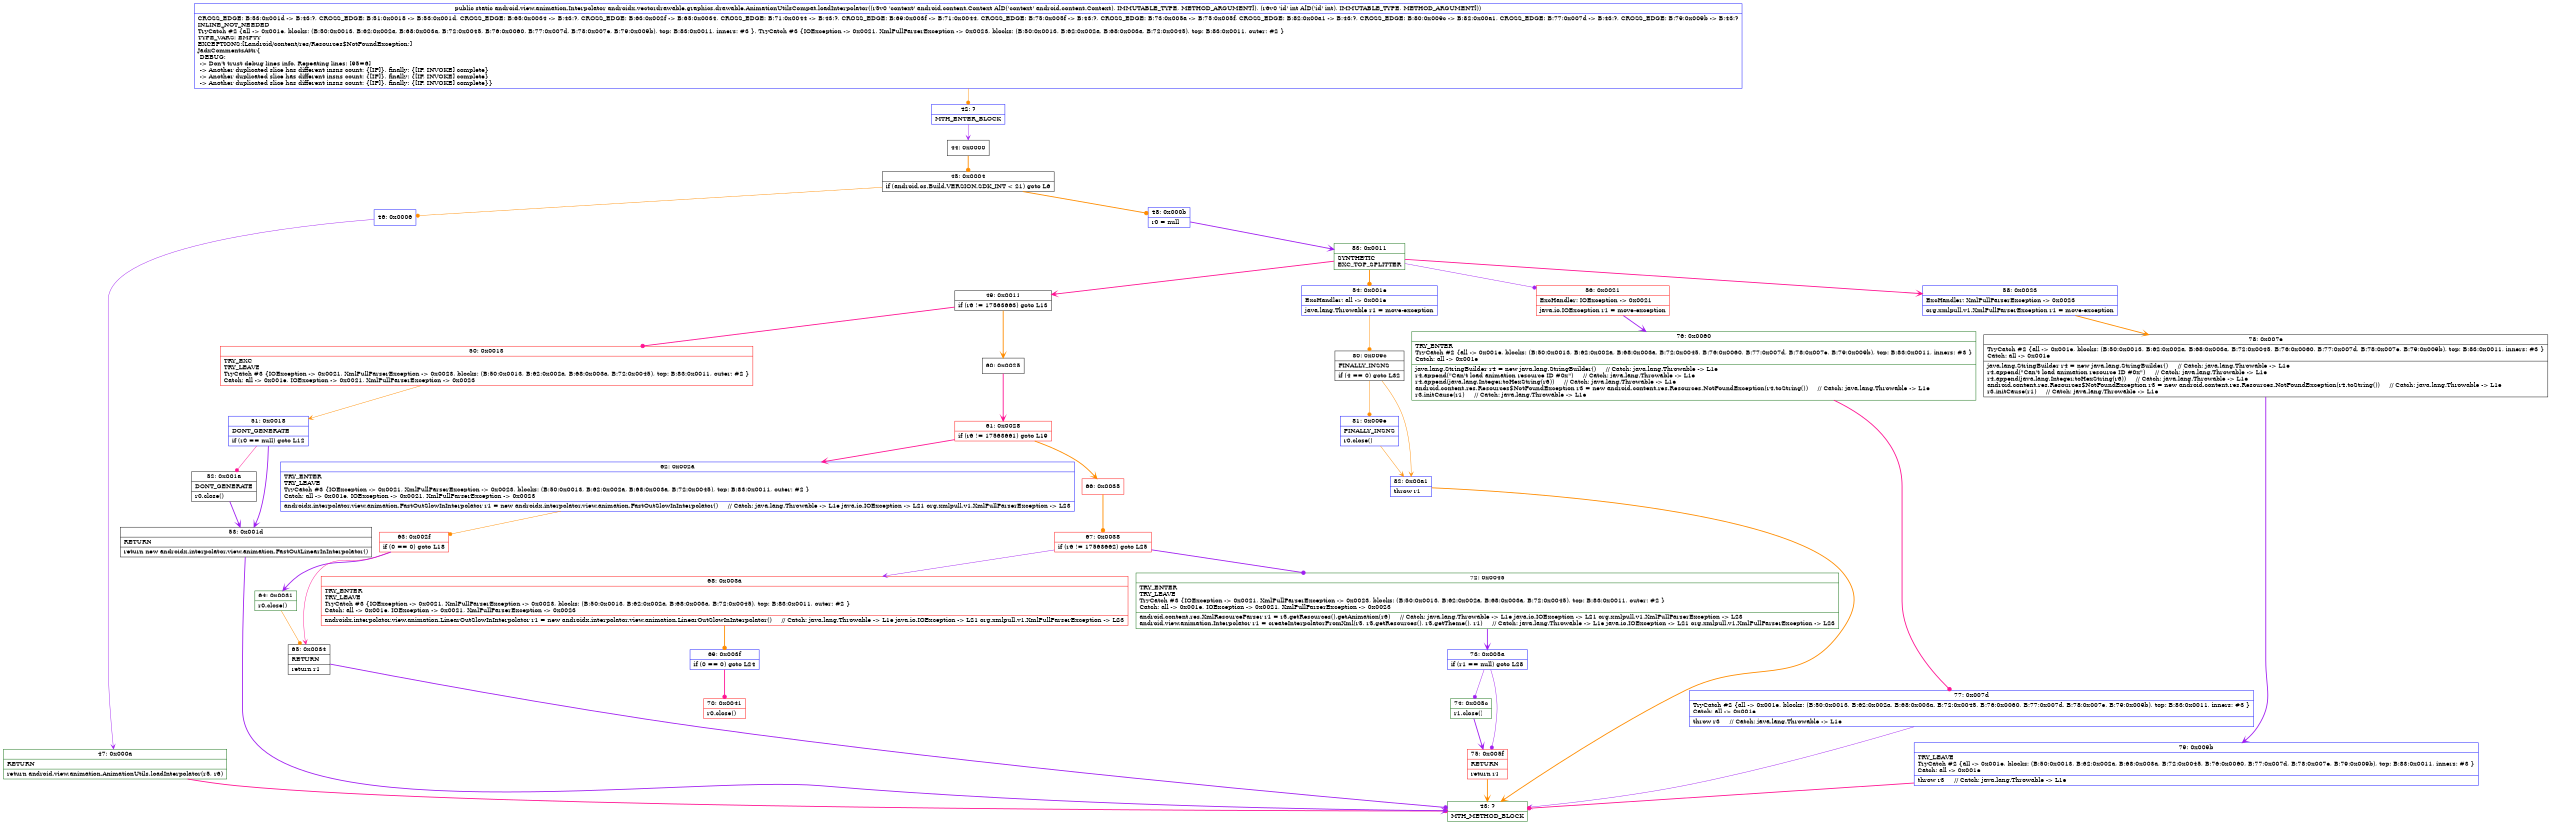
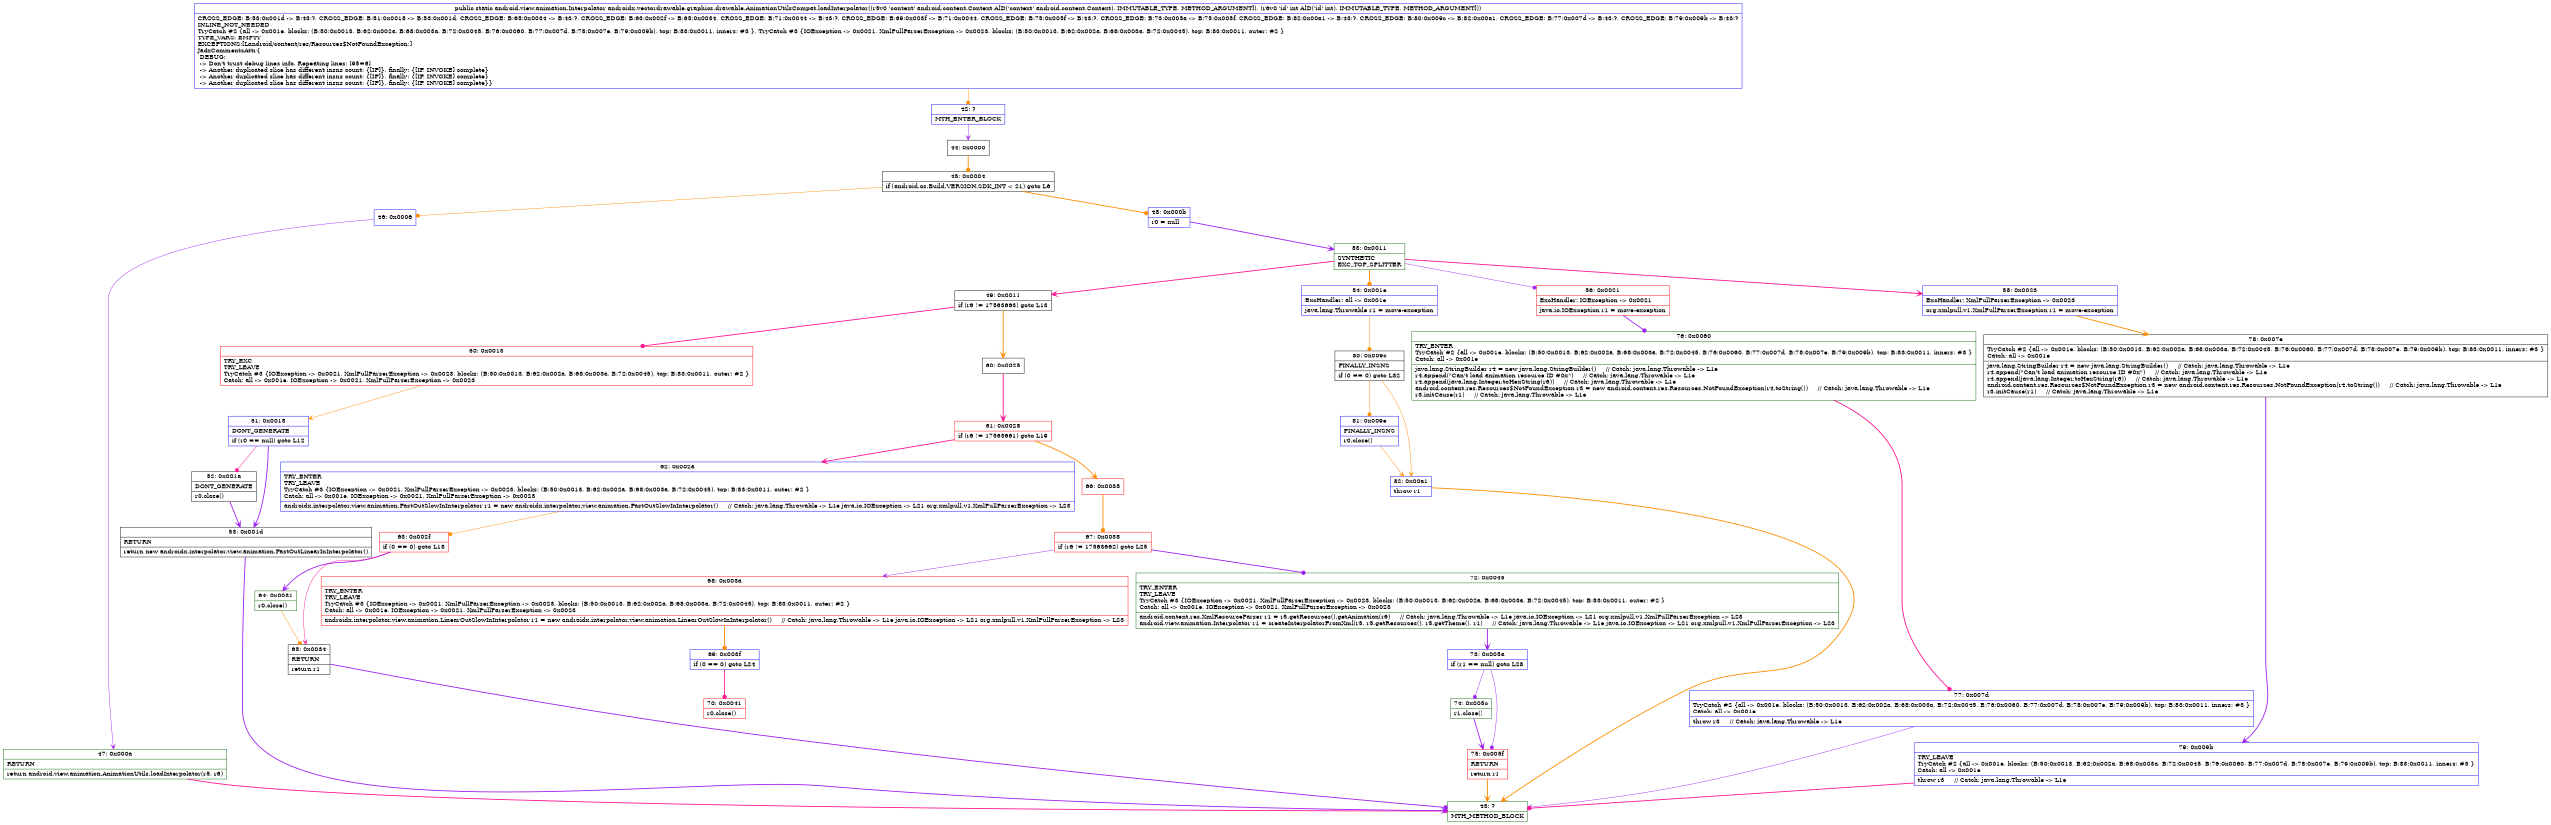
edge "56: 0x0021" -> "76: 0x0060": arrowhead vee -> dot
node "80: 0x009c": text "if (4 == 0) goto L32" -> "if (0 == 0) goto L32"
